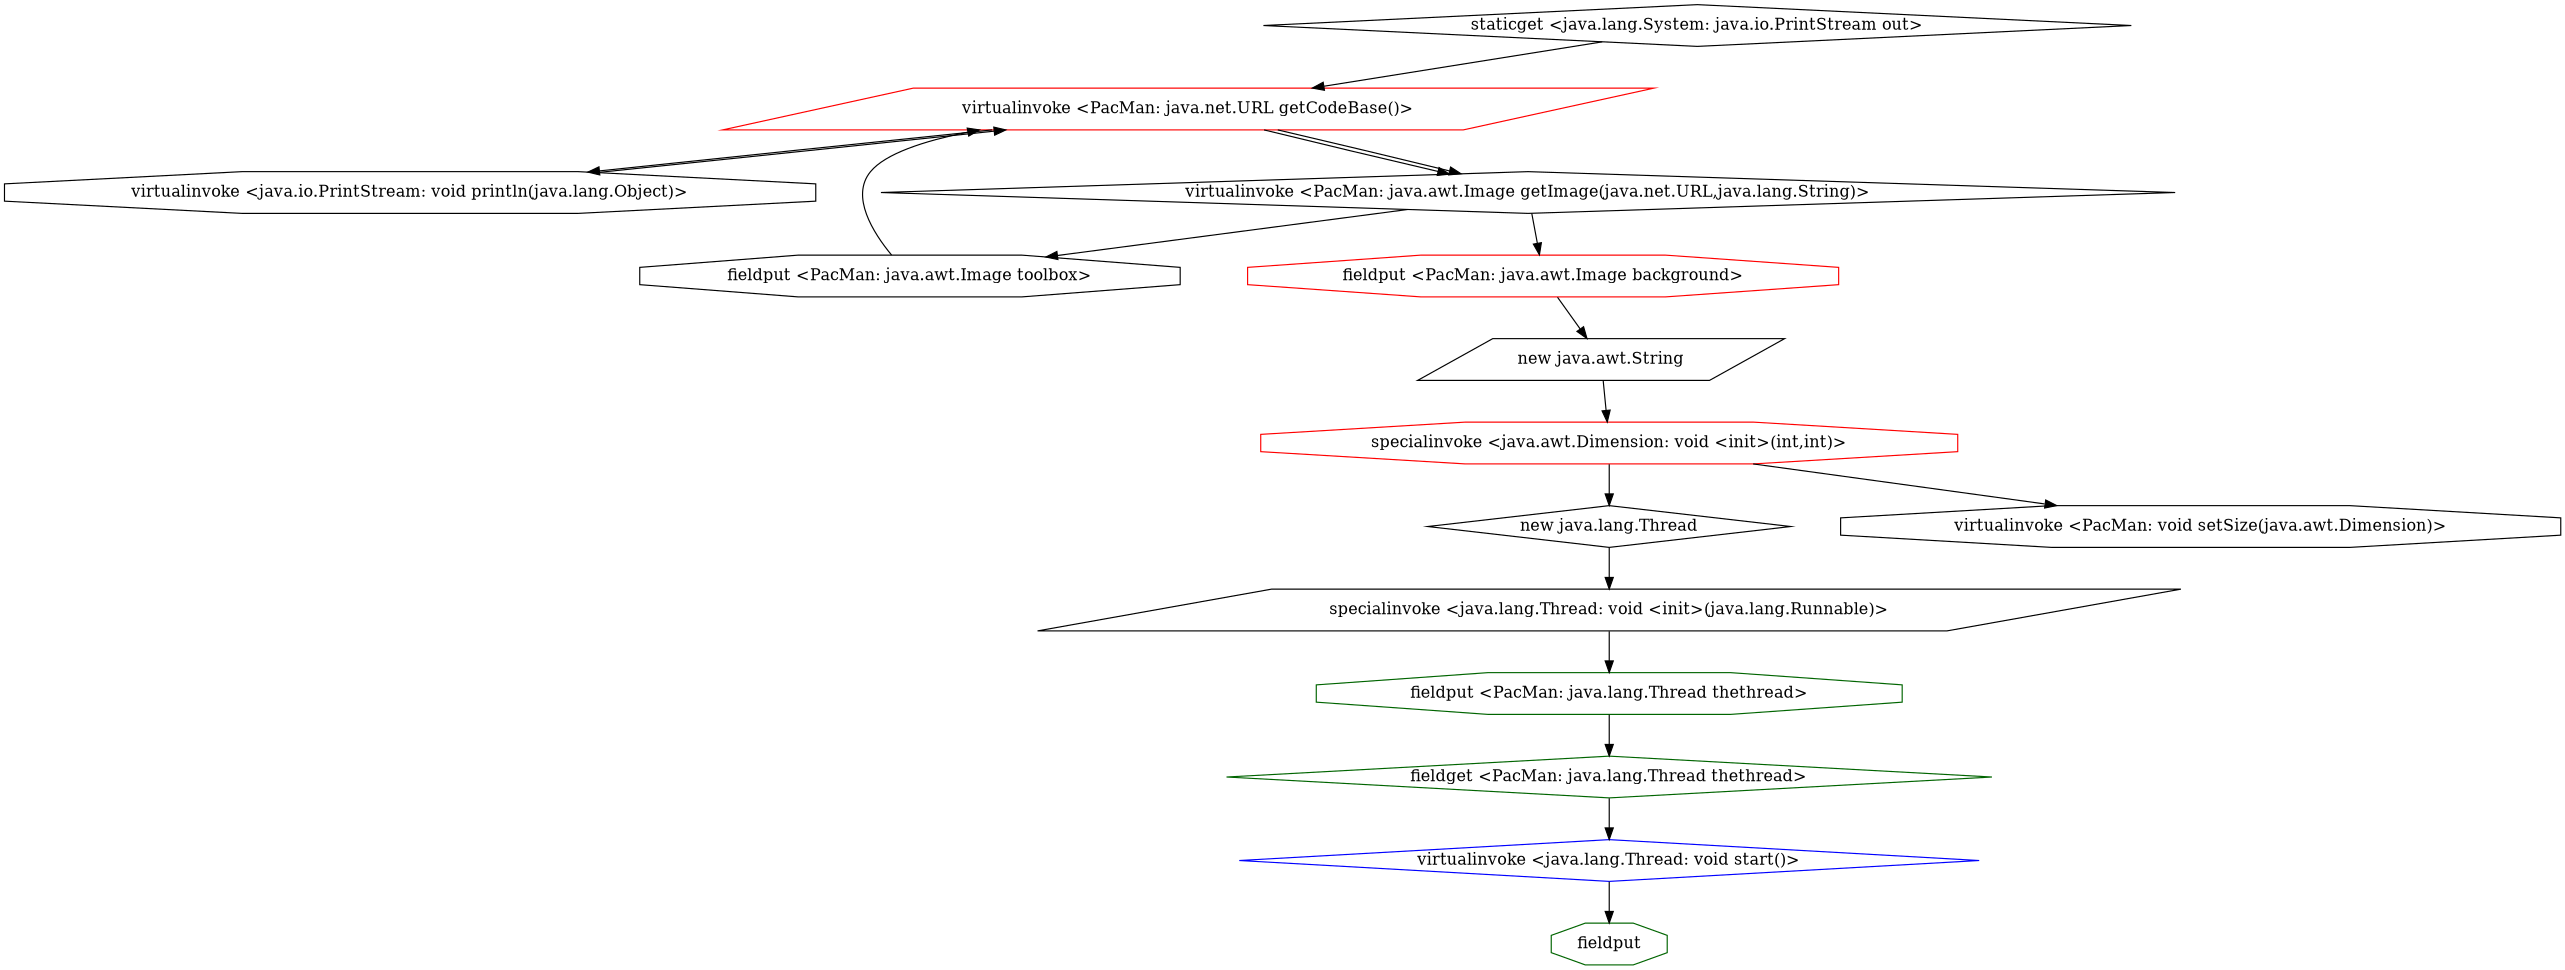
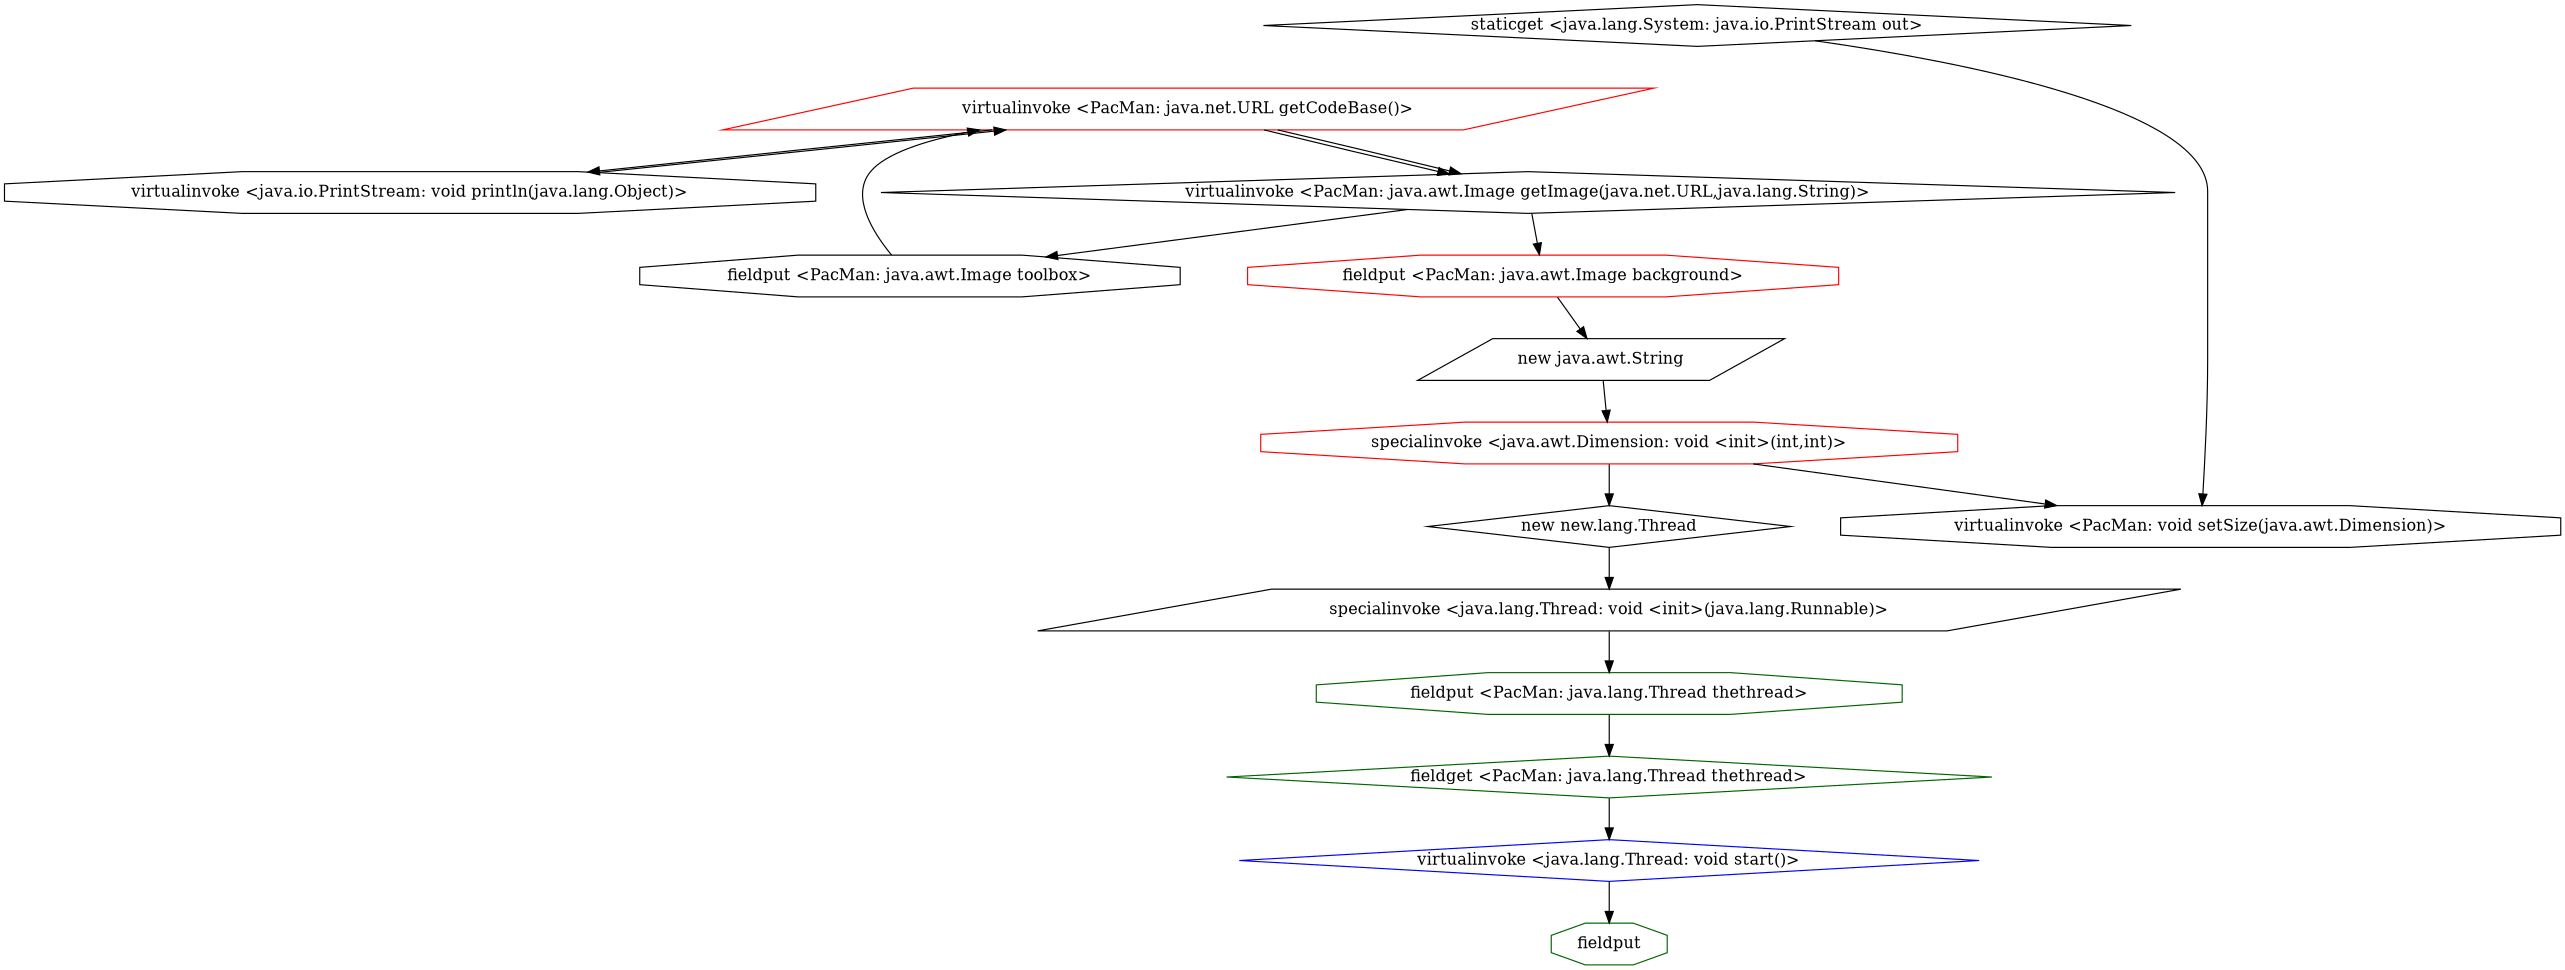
edge "staticget <java.lang.System: java.io.PrintStream out>" -> "virtualinvoke <PacMan: java.net.URL getCodeBase()>": now "staticget <java.lang.System: java.io.PrintStream out>" -> "virtualinvoke <PacMan: void setSize(java.awt.Dimension)>"
node "new java.lang.Thread": label "new java.lang.Thread" -> "new new.lang.Thread"
